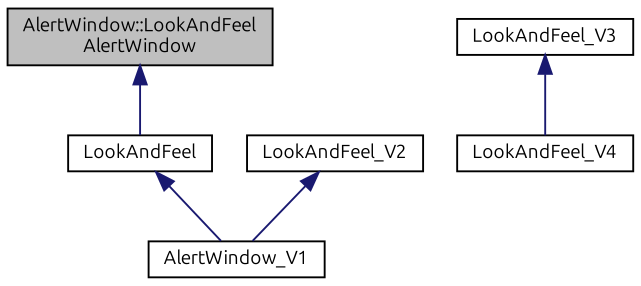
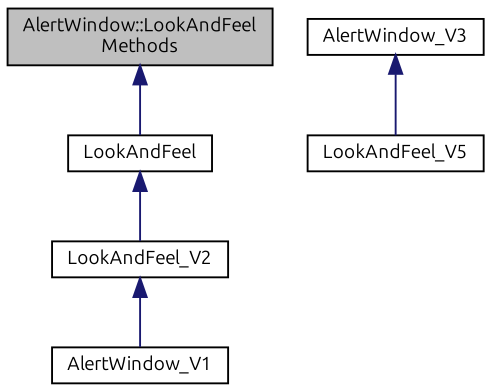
node "AlertWindow::LookAndFeel AlertWindow": label "AlertWindow::LookAndFeel AlertWindow" -> "AlertWindow::LookAndFeel Methods"
node "LookAndFeel_V3": label "LookAndFeel_V3" -> "AlertWindow_V3"
node "LookAndFeel_V4": label "LookAndFeel_V4" -> "LookAndFeel_V5"
edge "AlertWindow_V1" -> "LookAndFeel": now "LookAndFeel_V2" -> "LookAndFeel"
